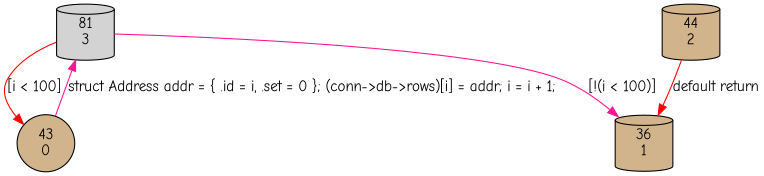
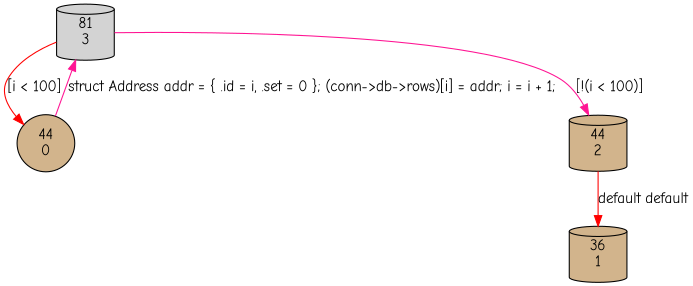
edge "81 3" -> "36 1": now "81 3" -> "44 2"
edge "44 2" -> "36 1": label "default return" -> "default default"
node "43 0": label "43 0" -> "44 0"
